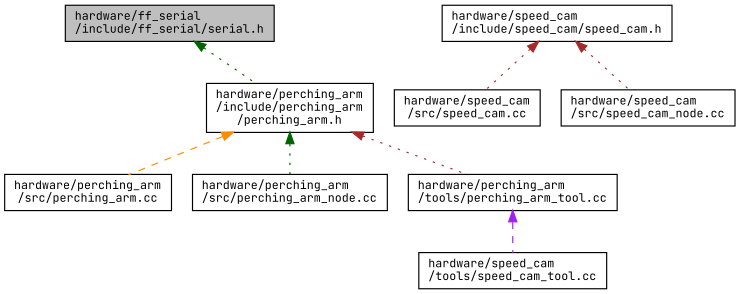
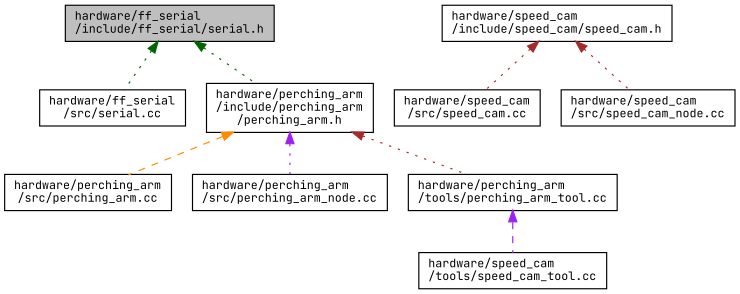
node "hardware/ff_serial /src/serial.cc": added
edge "hardware/perching_arm /src/perching_arm_node.cc" -> "hardware/perching_arm /include/perching_arm /perching_arm.h": color darkgreen -> purple
